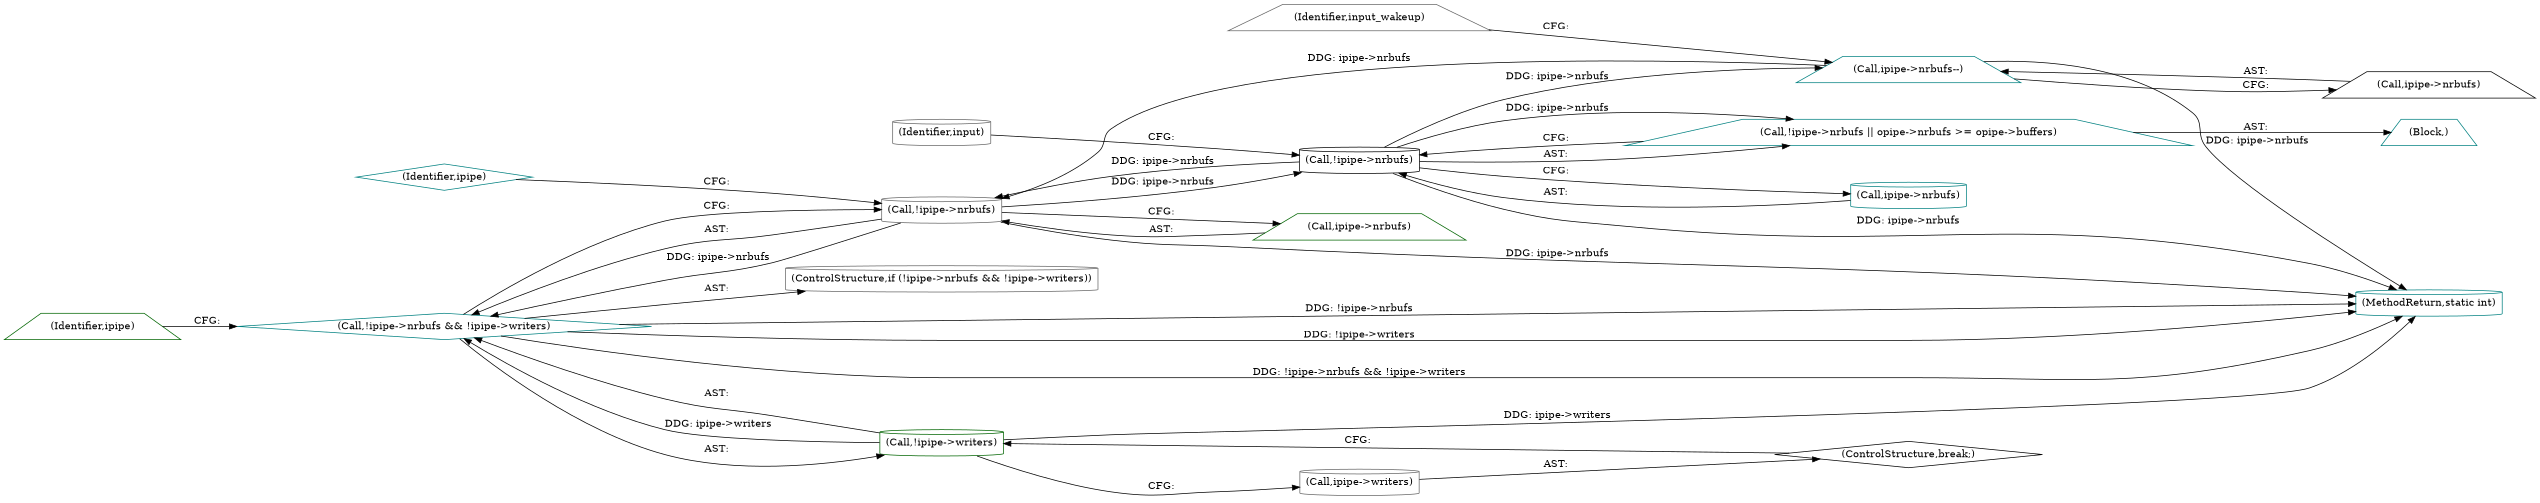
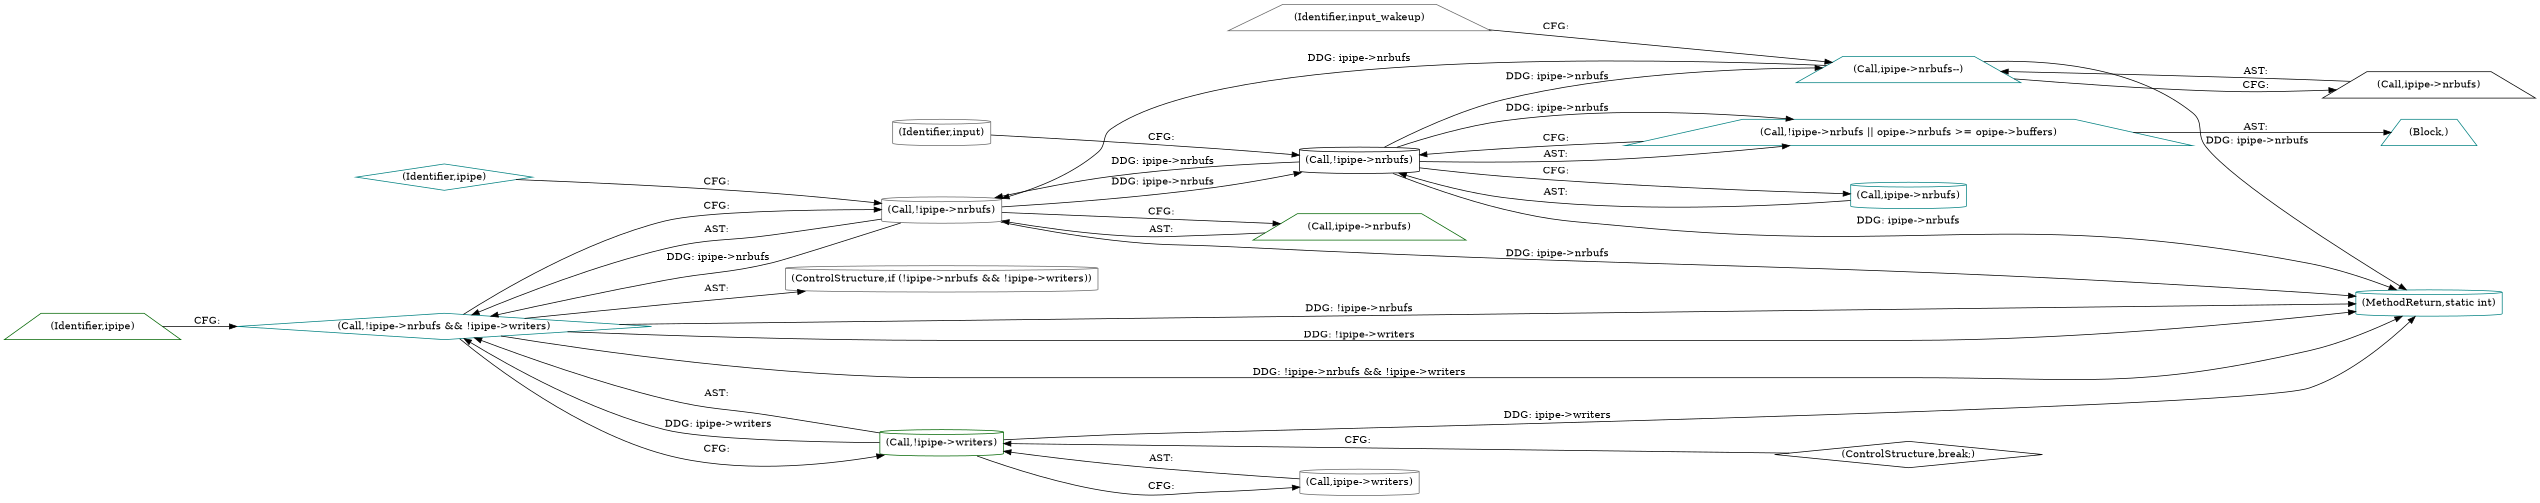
edge "(Call,!ipipe->nrbufs && !ipipe->writers)" -> "(Call,!ipipe->writers)": label "AST: " -> "CFG: "
edge "(Call,ipipe->writers)" -> "(ControlStructure,break;)": now "(Call,ipipe->writers)" -> "(Call,!ipipe->writers)"
